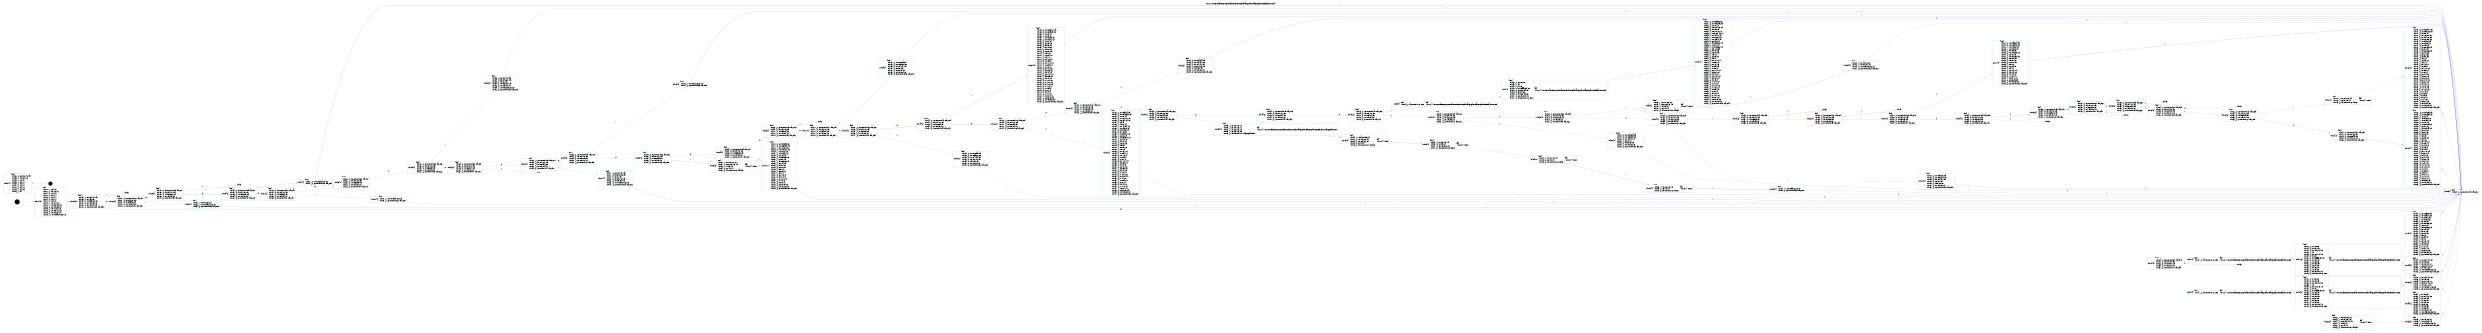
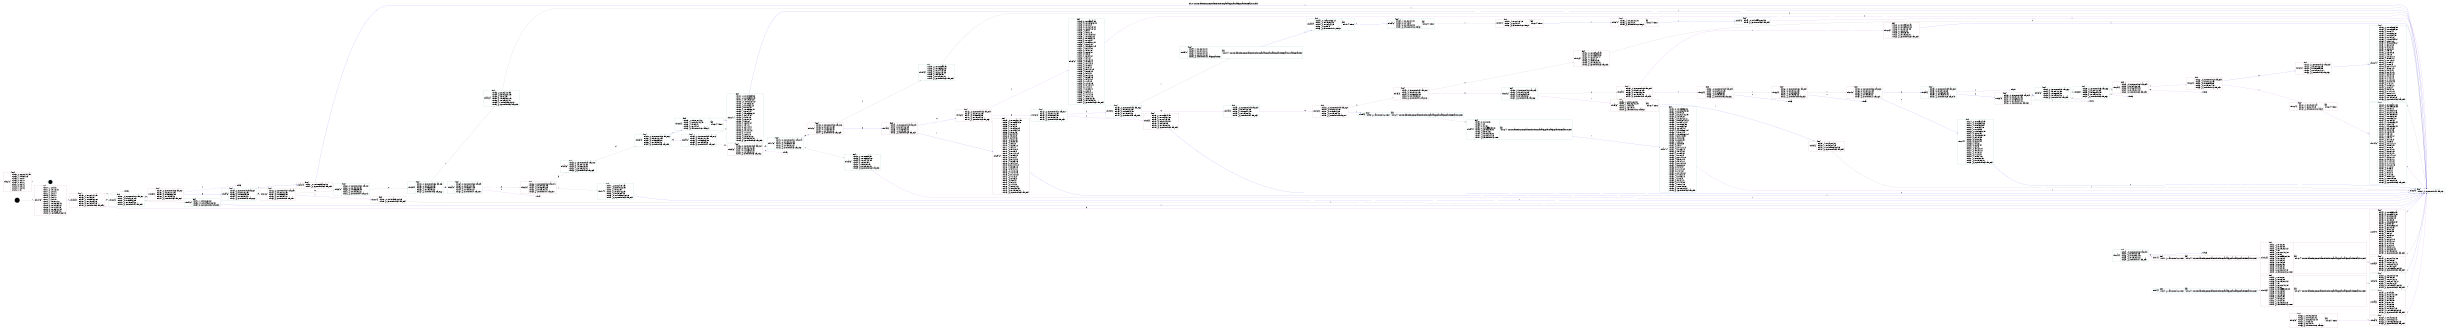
node "0x40180f [15]": removed
